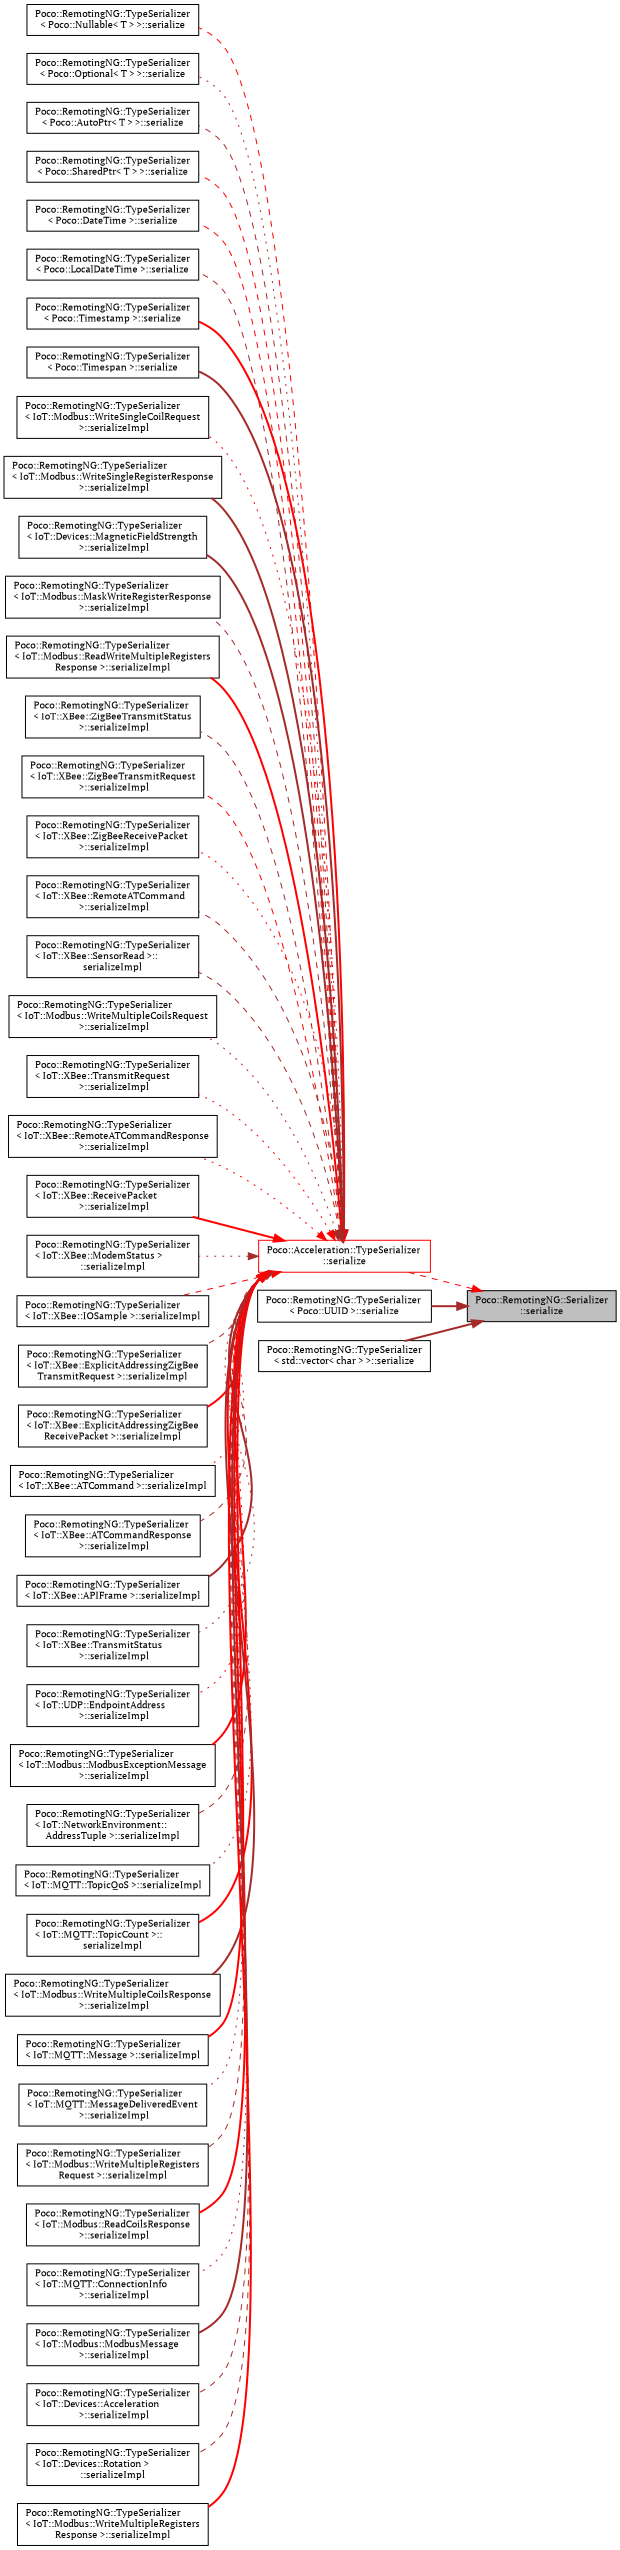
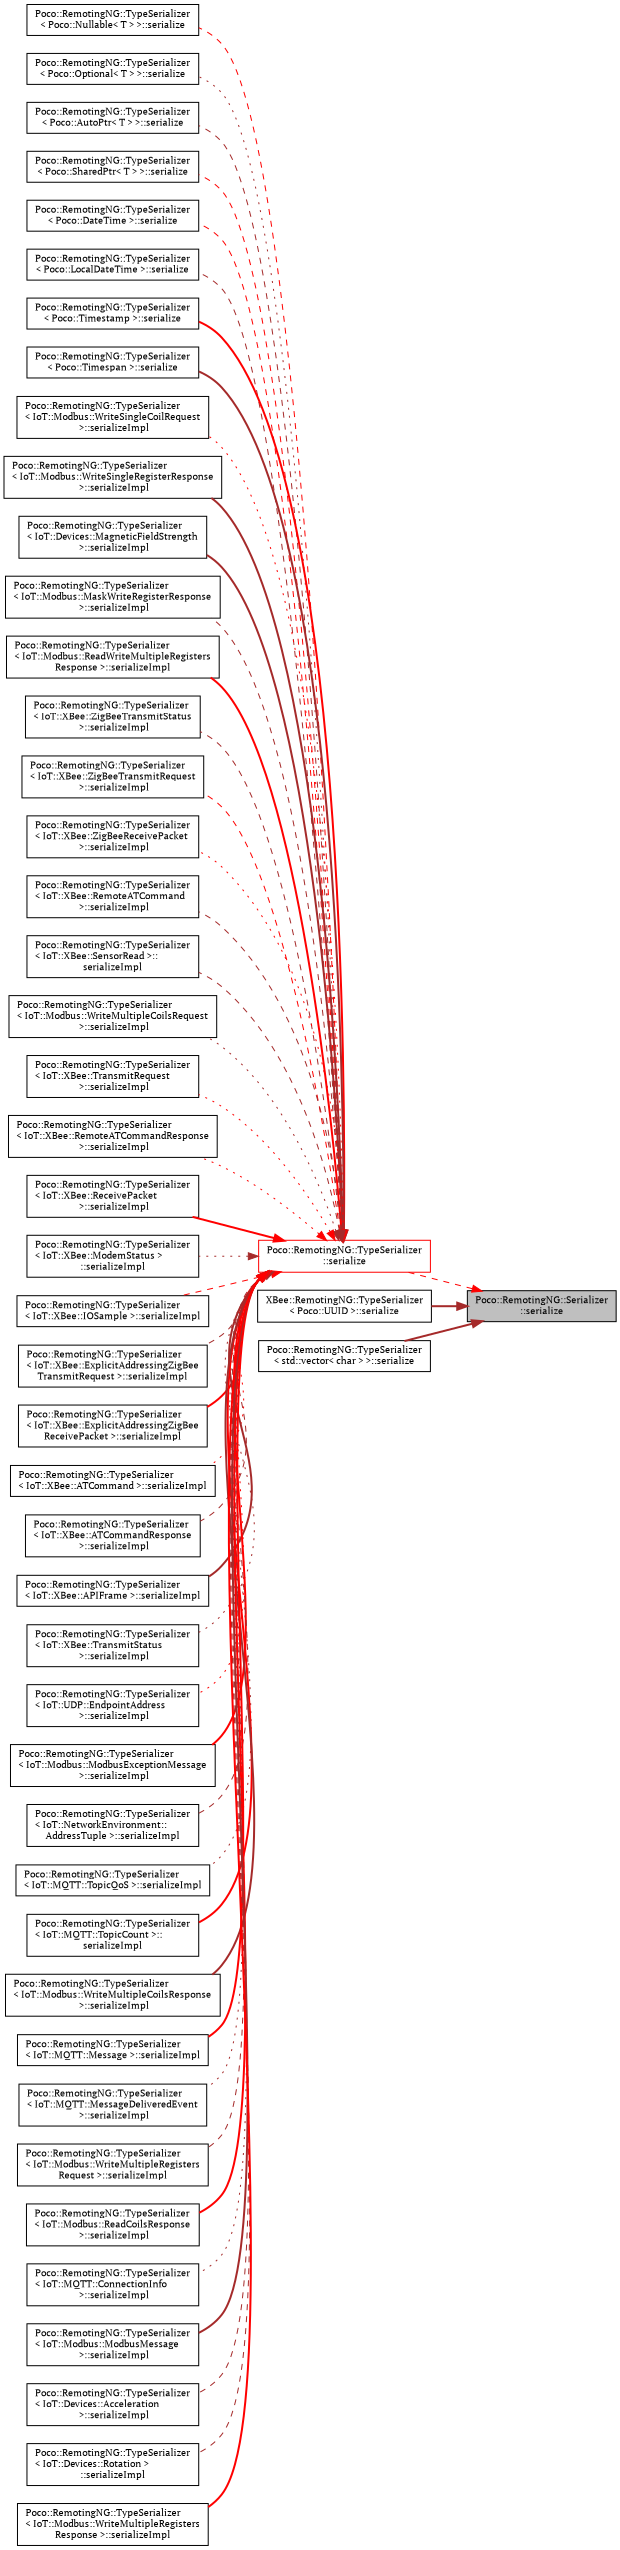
node "Poco::Acceleration::TypeSerializer ::serialize": label "Poco::Acceleration::TypeSerializer ::serialize" -> "Poco::RemotingNG::TypeSerializer ::serialize"
node "Poco::RemotingNG::TypeSerializer < Poco::UUID >::serialize": label "Poco::RemotingNG::TypeSerializer < Poco::UUID >::serialize" -> "XBee::RemotingNG::TypeSerializer < Poco::UUID >::serialize"
